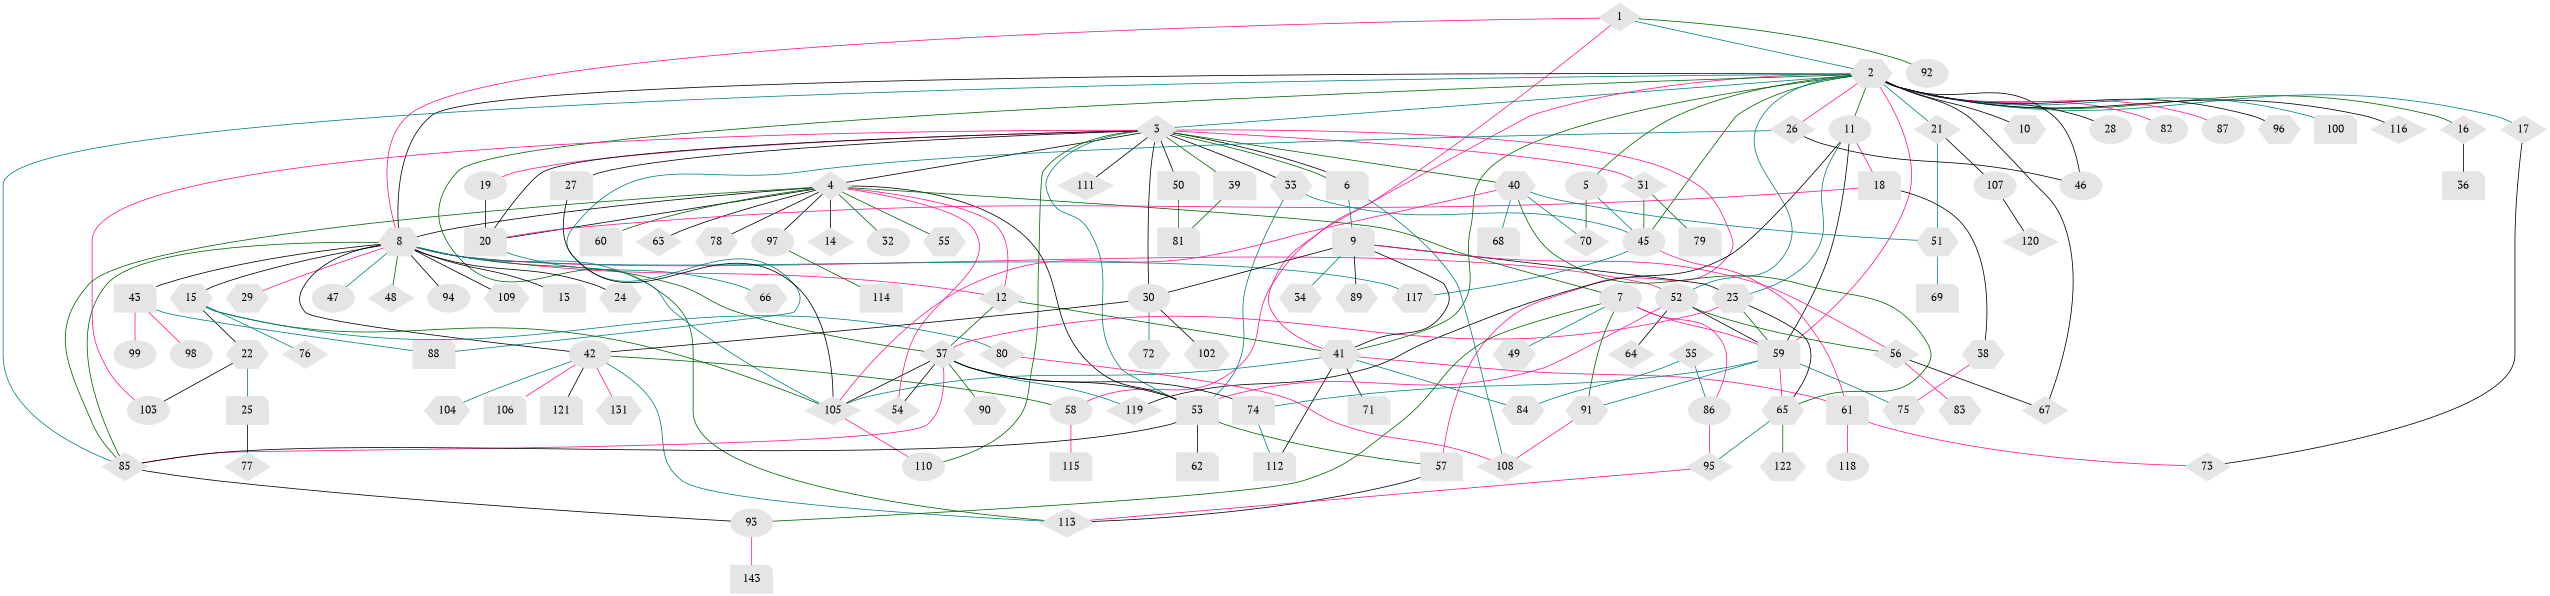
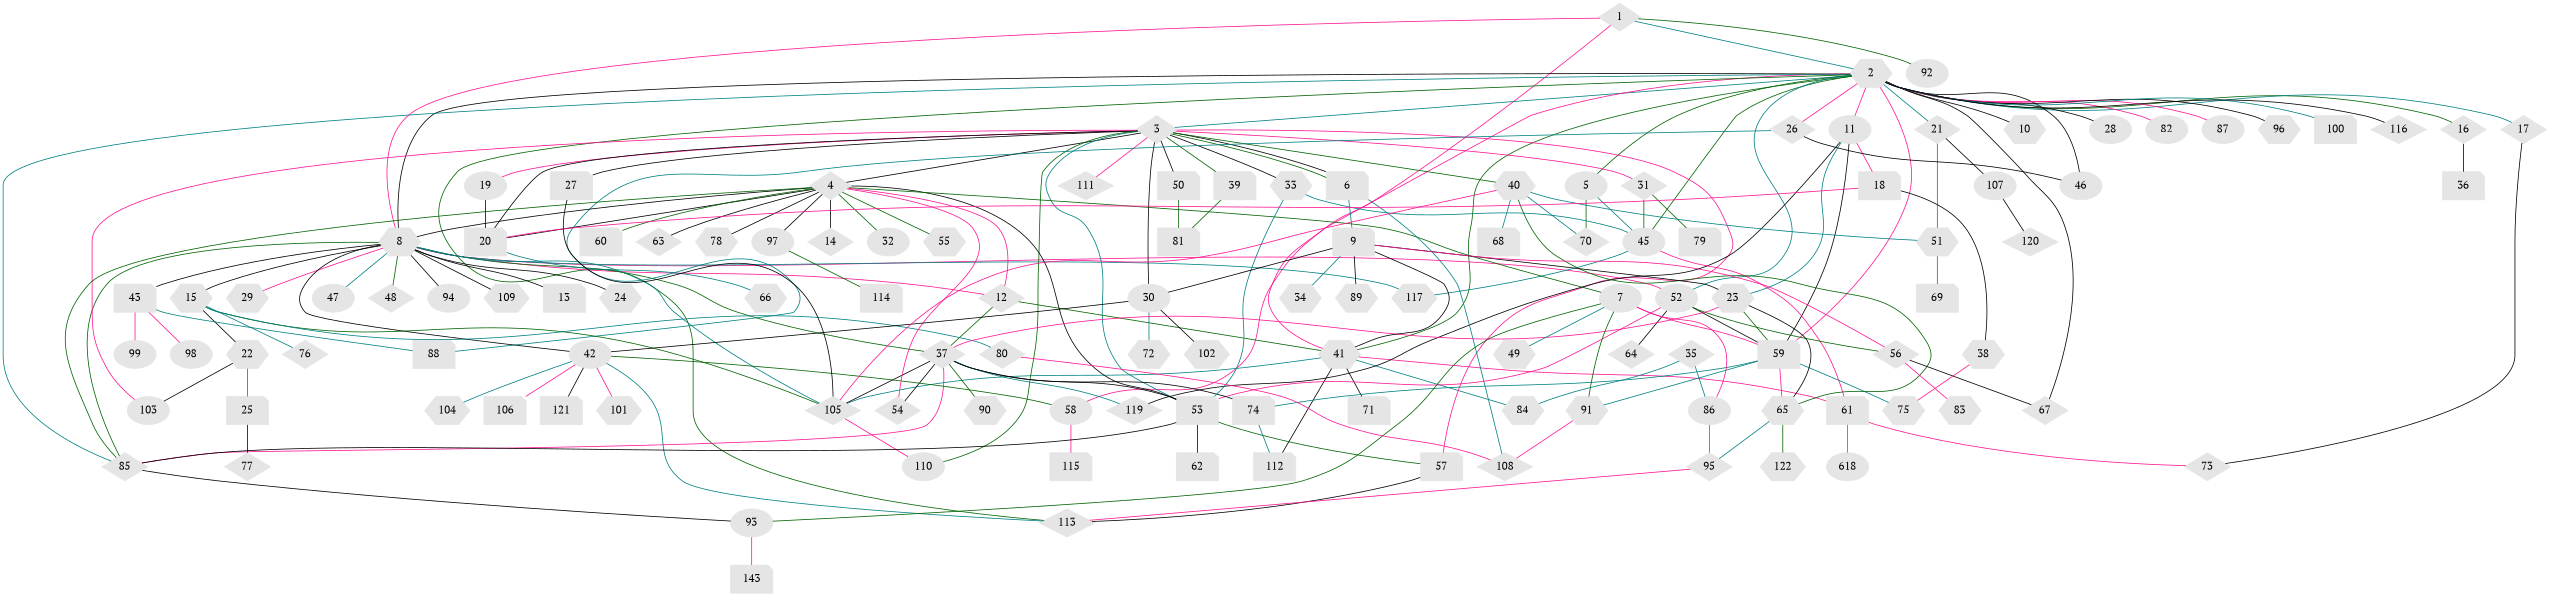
edge "2" -- "11": color darkgreen -> deeppink
edge "3" -- "111": color black -> deeppink
node "131": label "131" -> "101"
node "118": label "118" -> "618"
